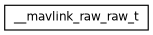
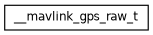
node "__mavlink_raw_raw_t": label "__mavlink_raw_raw_t" -> "__mavlink_gps_raw_t"
